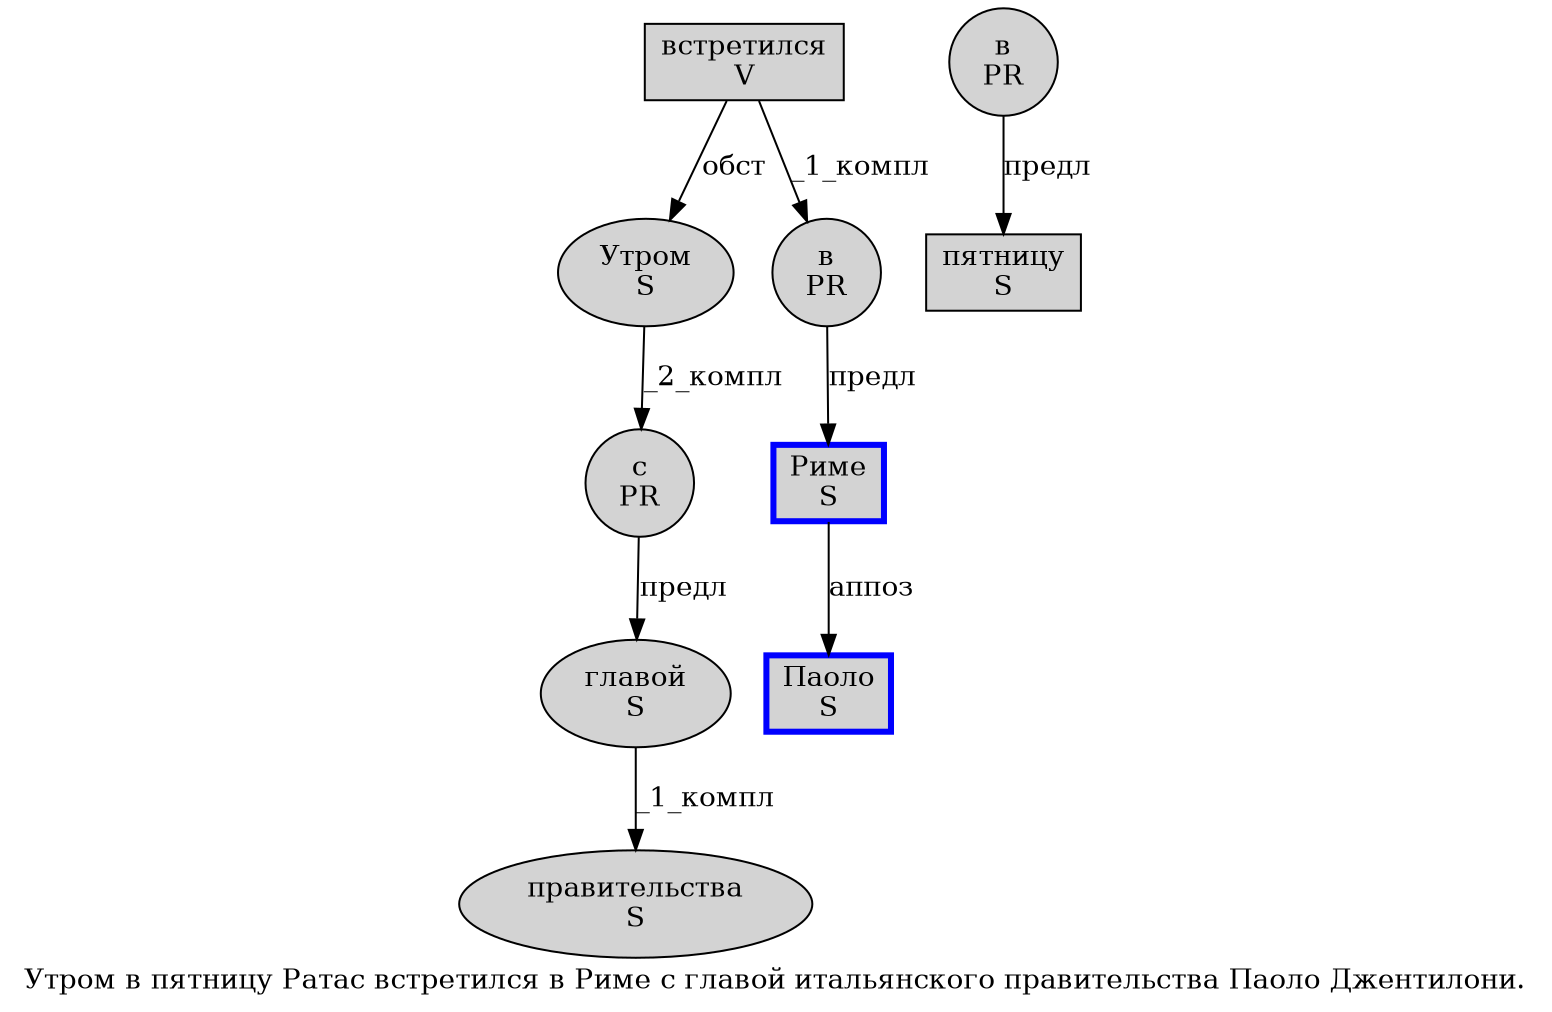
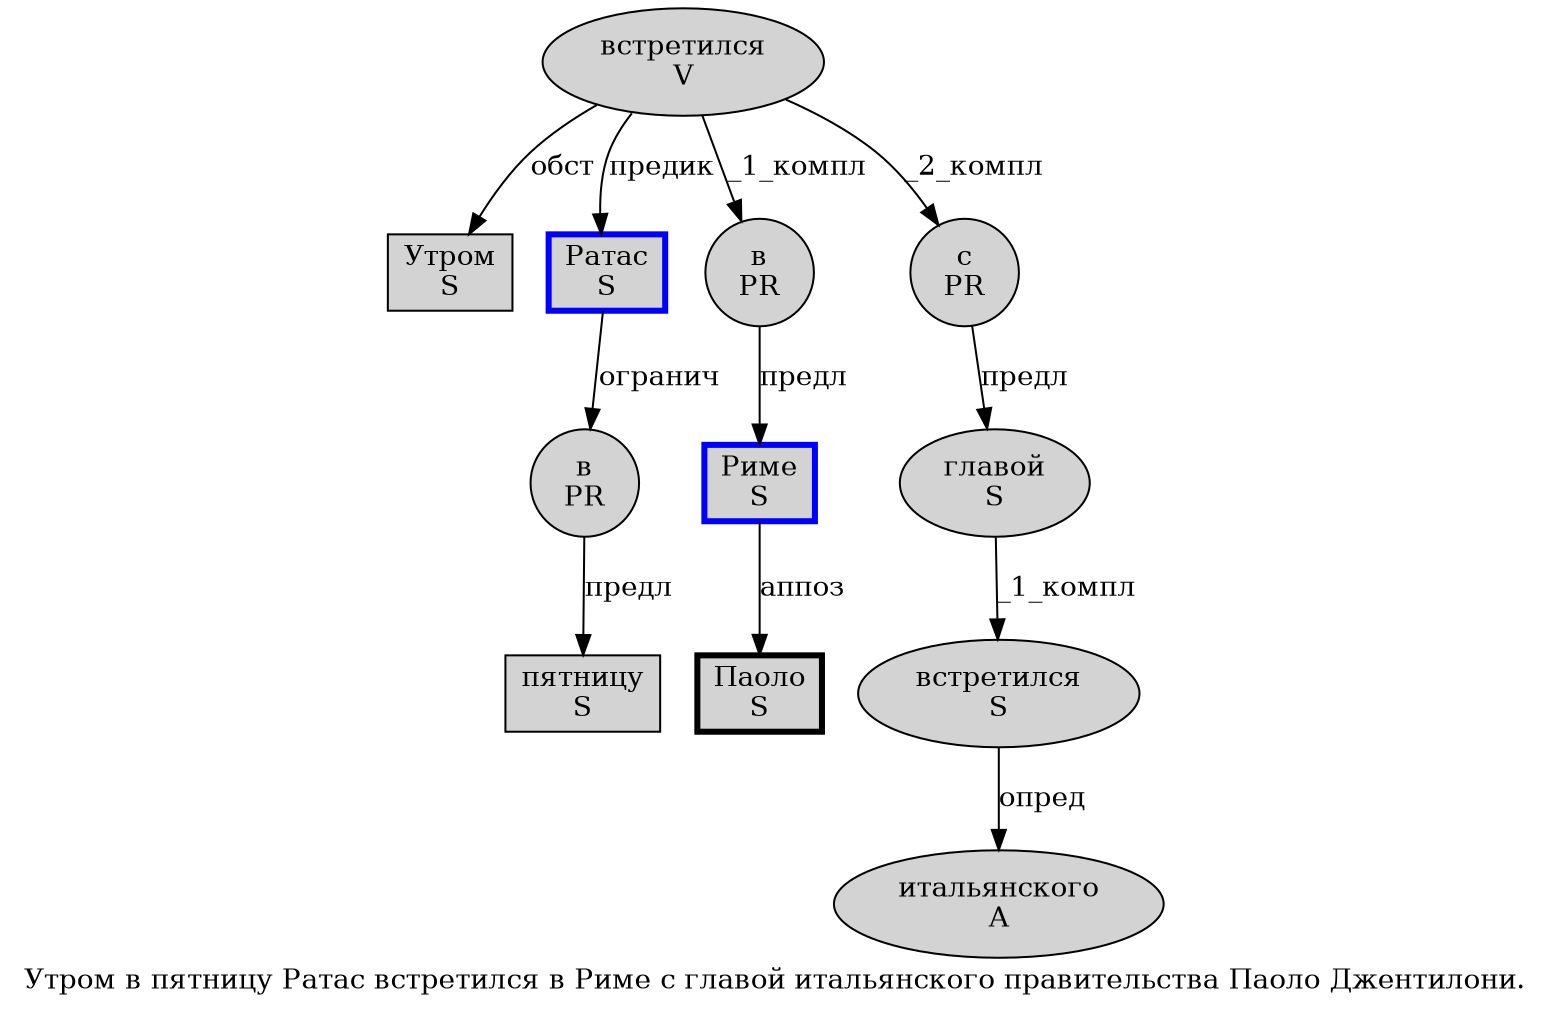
node "встретился V": shape box -> ellipse
node "Ратас S": added
node "Утром S": shape ellipse -> box
edge "Утром S" -> "с PR": now "встретился V" -> "с PR"
node "Паоло S": color blue -> black
node "правительства S": label "правительства S" -> "встретился S"
node "итальянского A": added
